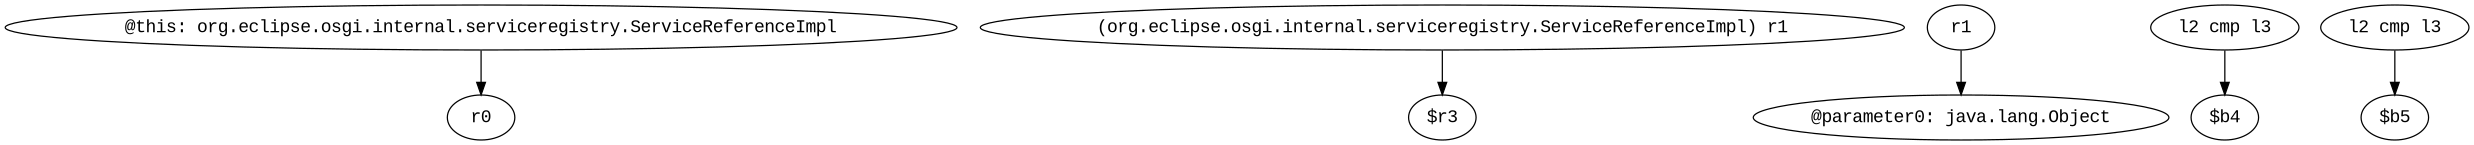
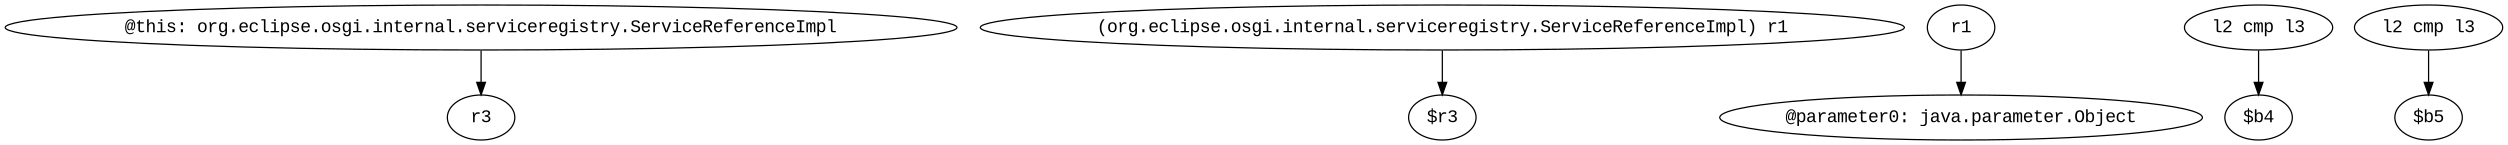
node "r0": label "r0" -> "r3"
node "@parameter0: java.lang.Object": label "@parameter0: java.lang.Object" -> "@parameter0: java.parameter.Object"
